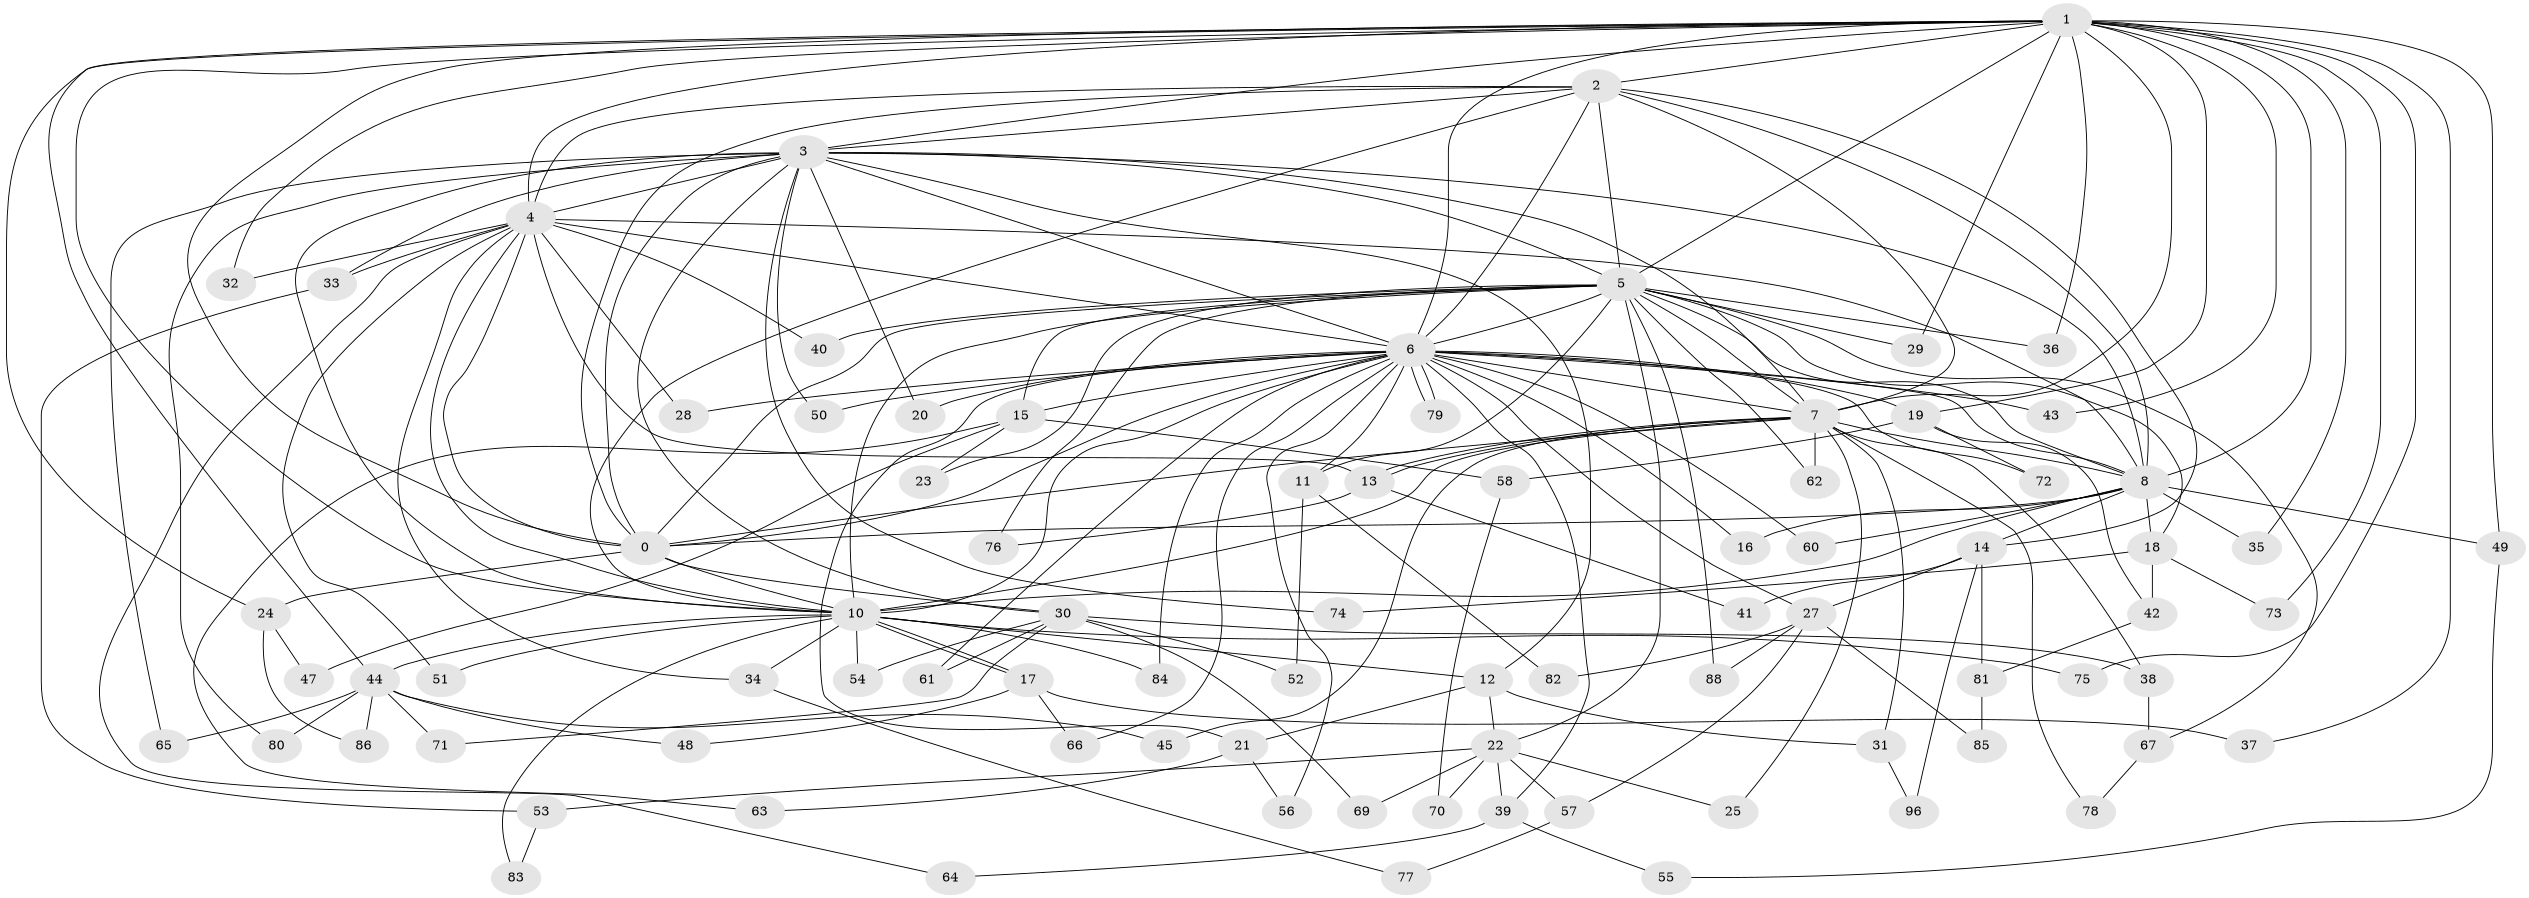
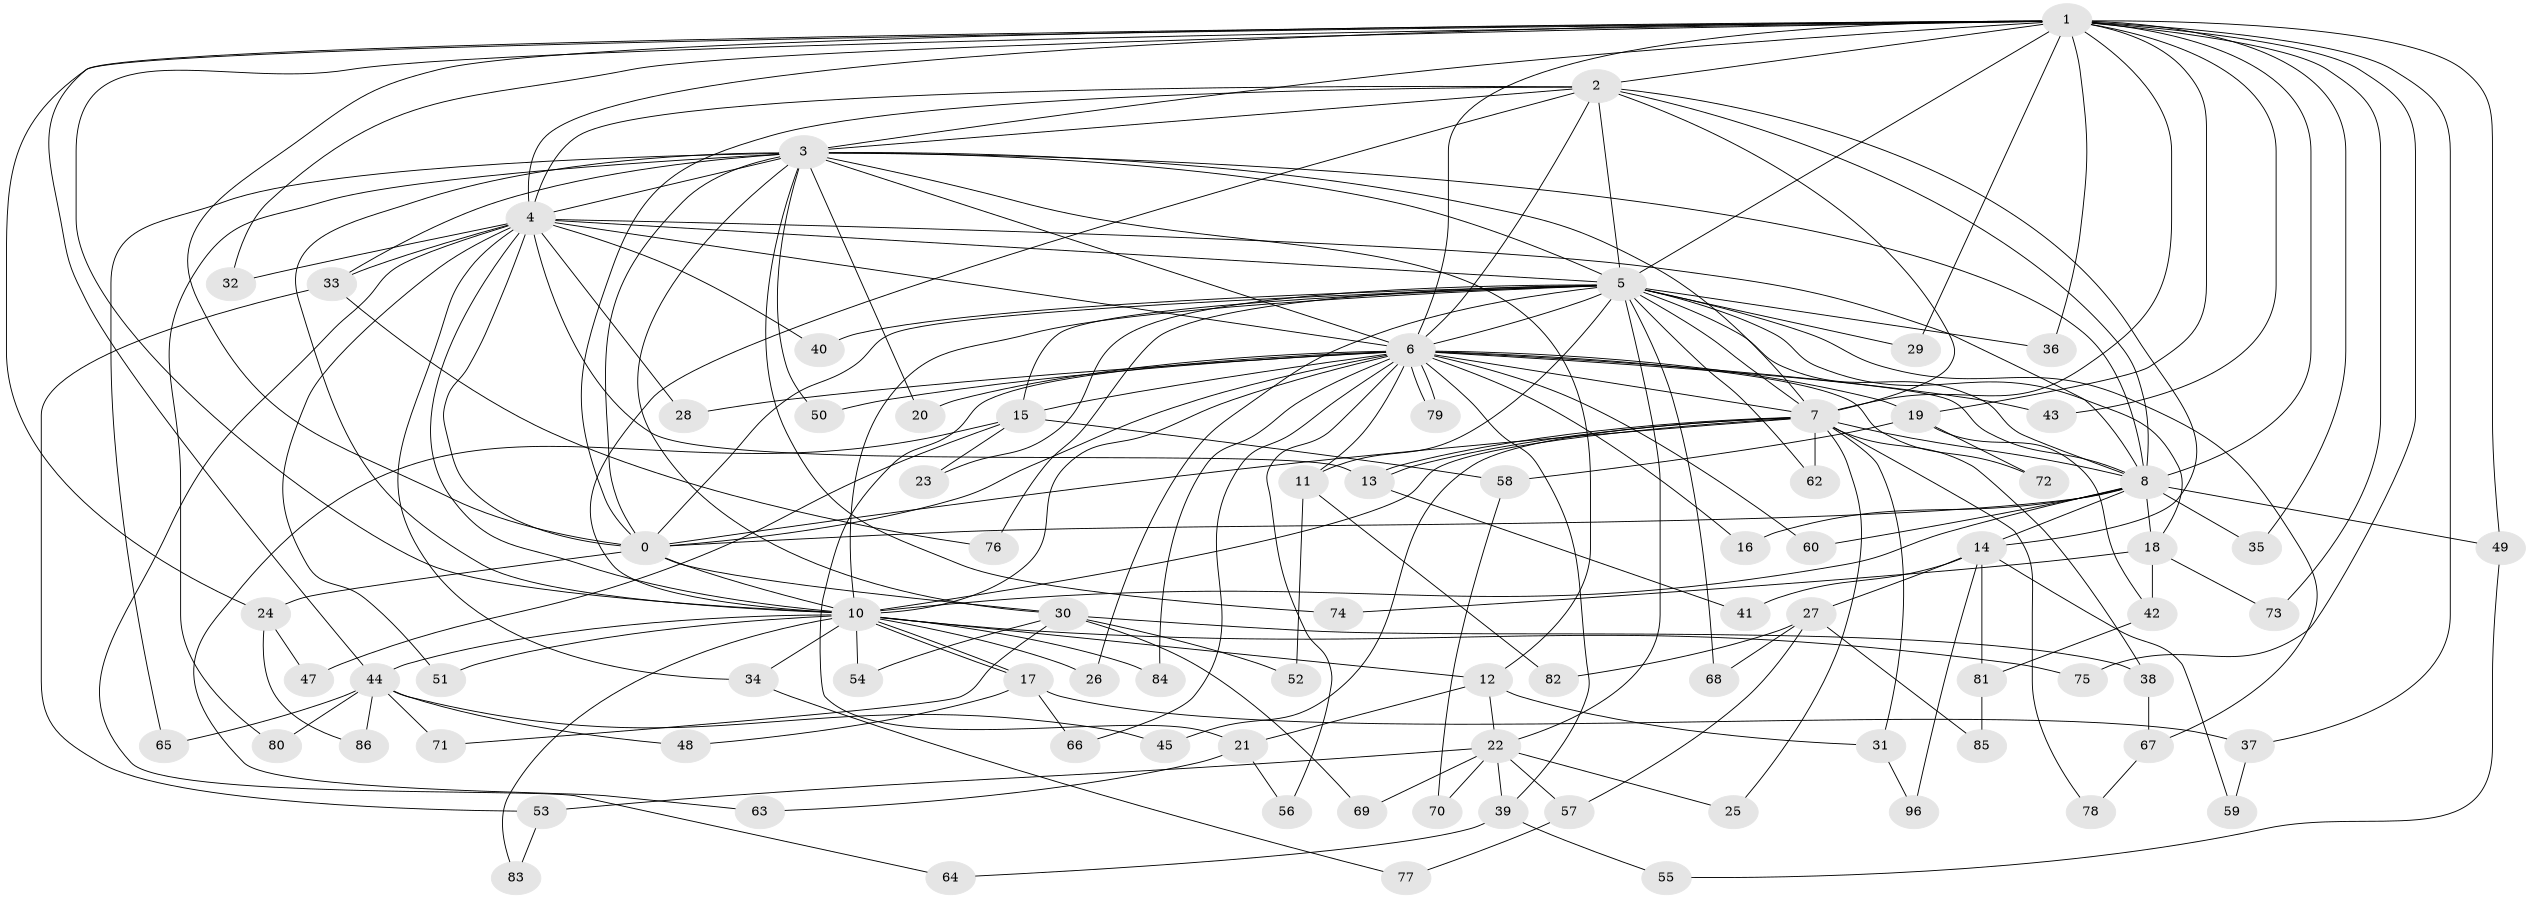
edge "4" -- "5": added
edge "6" -- "27": removed
edge "13" -- "76": now "33" -- "76"
node "61": removed
node "26": added
node "88": label "88" -> "68"
node "59": added
